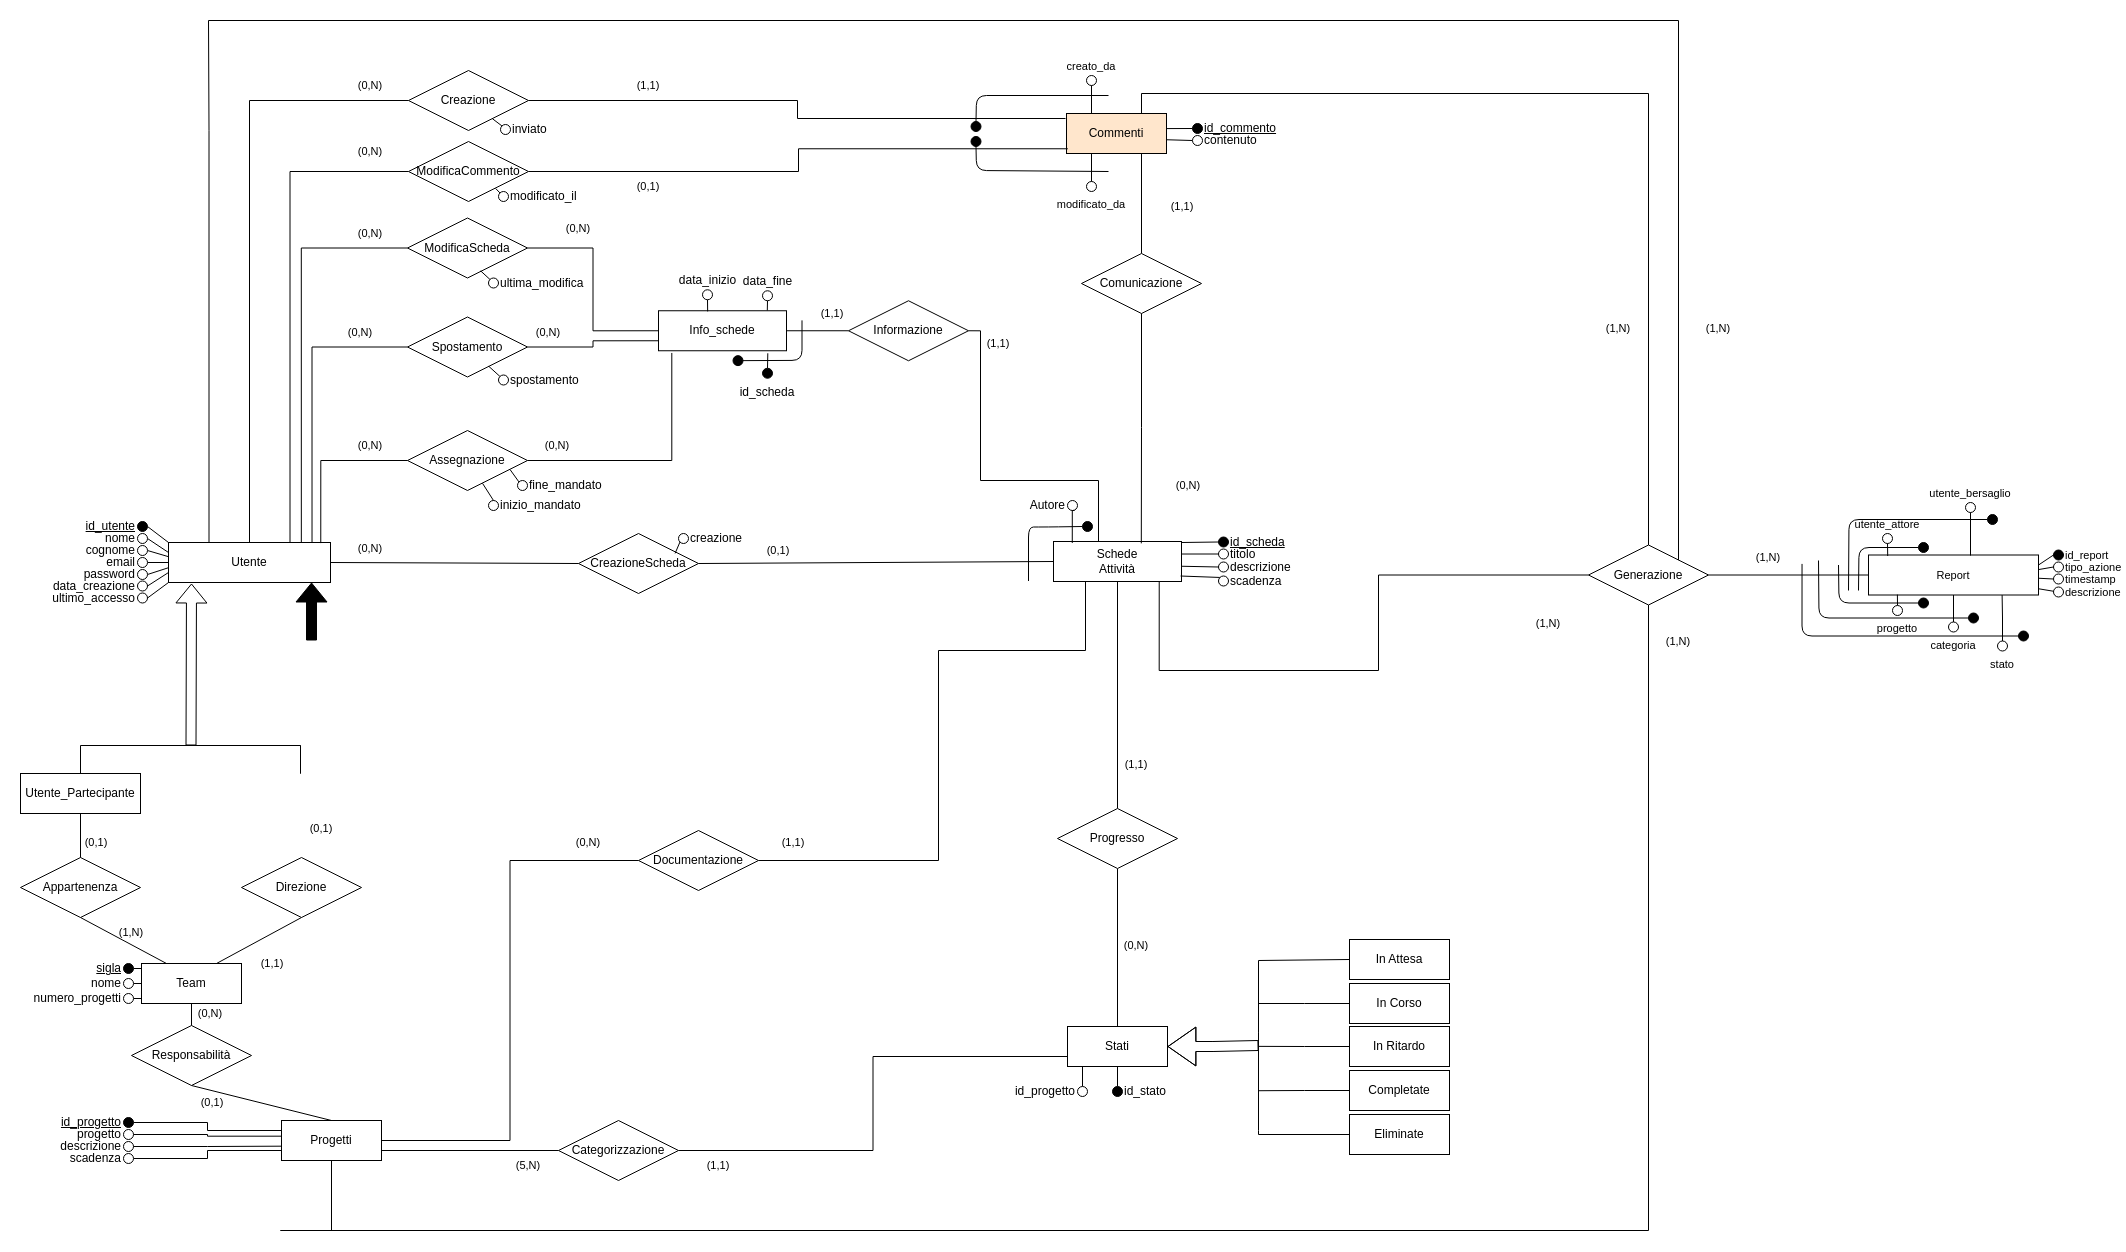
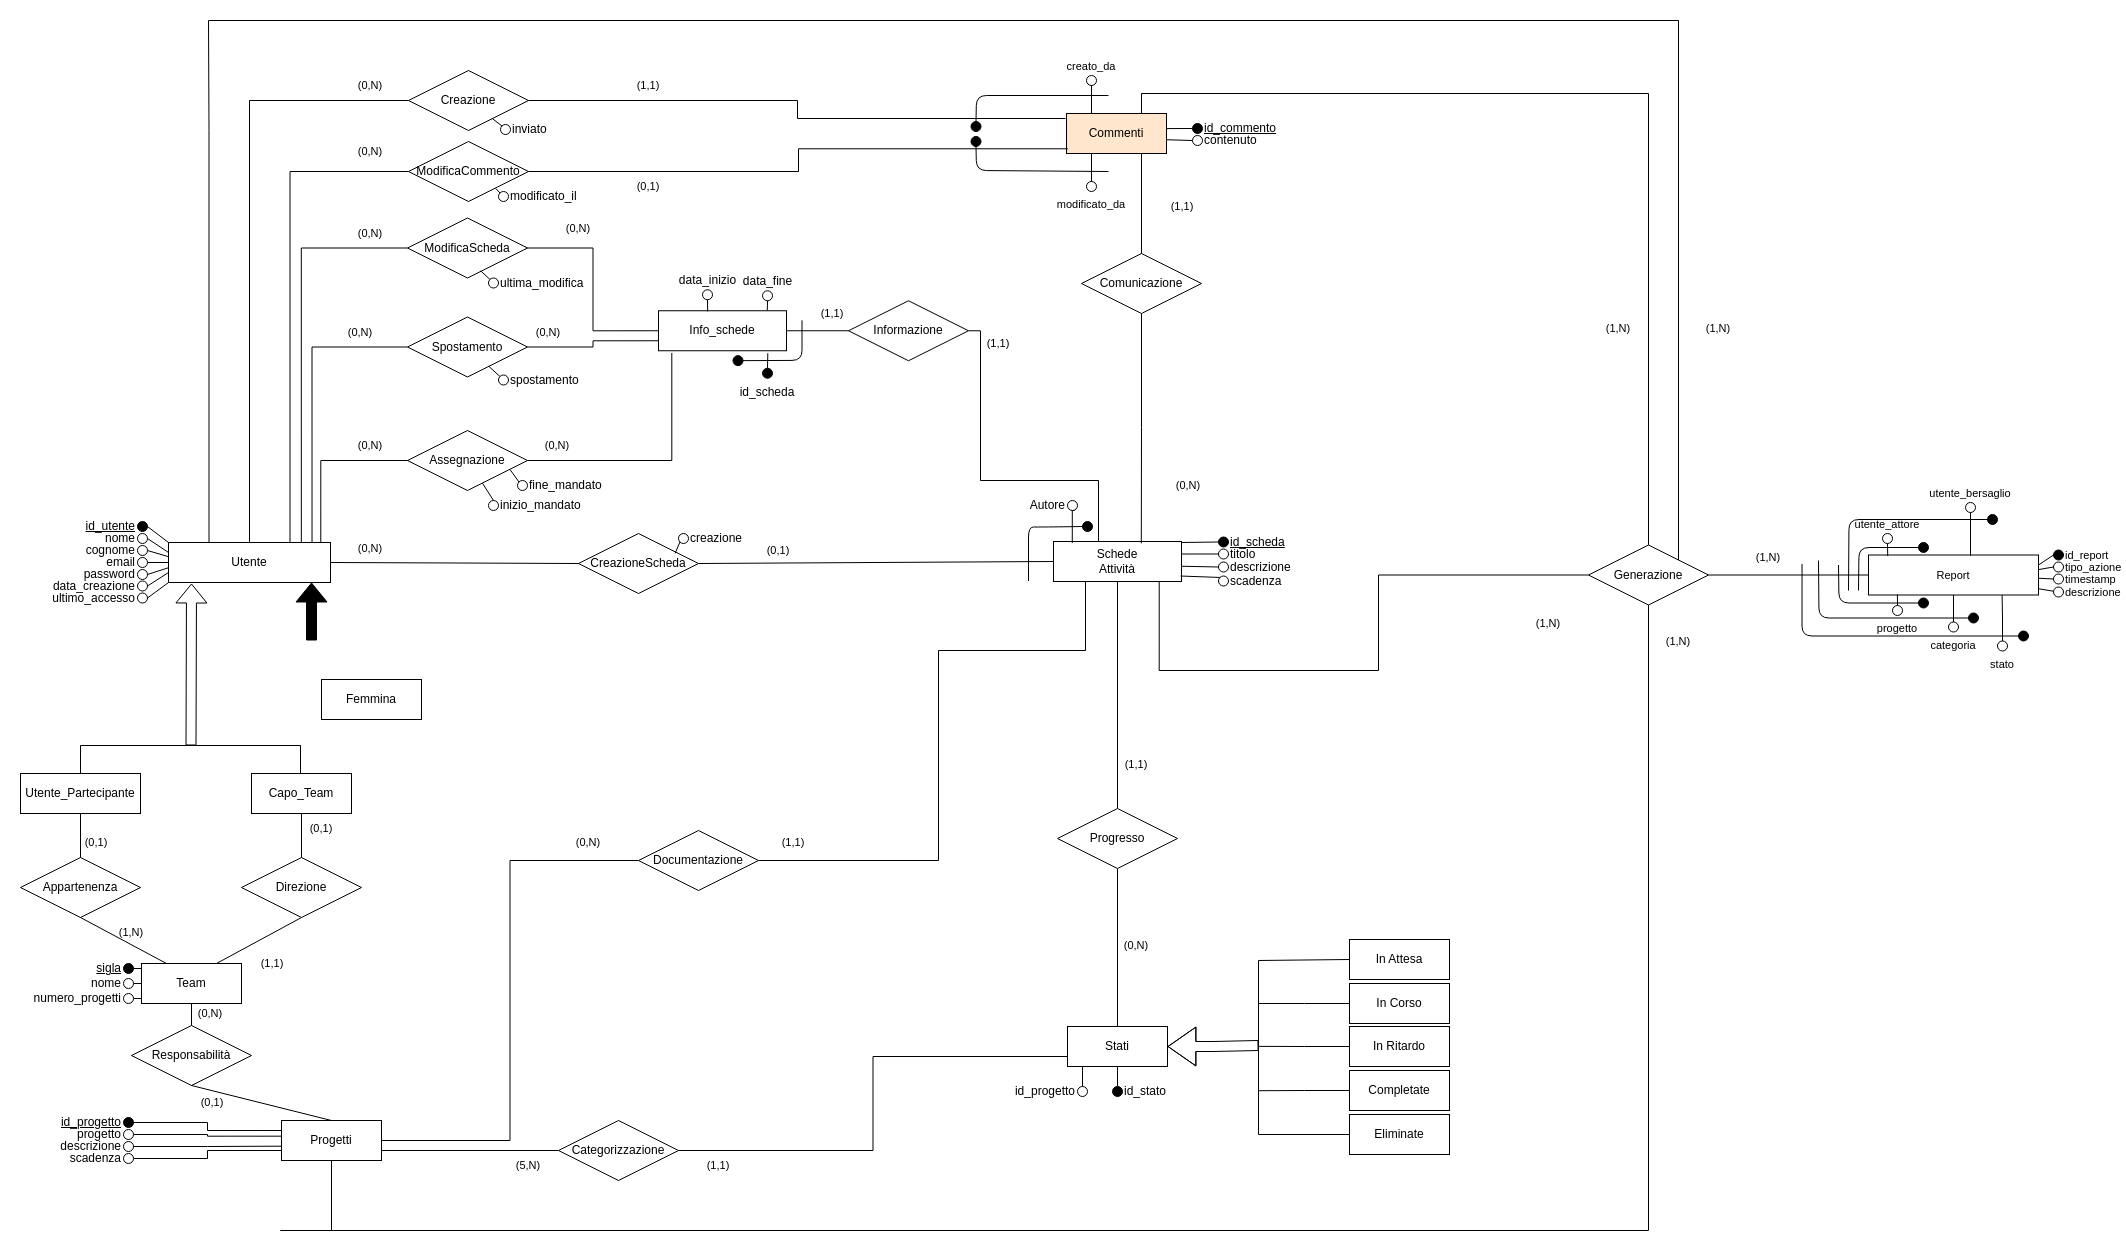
node "Femmina": added
node "Capo_Team": added
edge "Capo_Team" -- "Direzione": added
